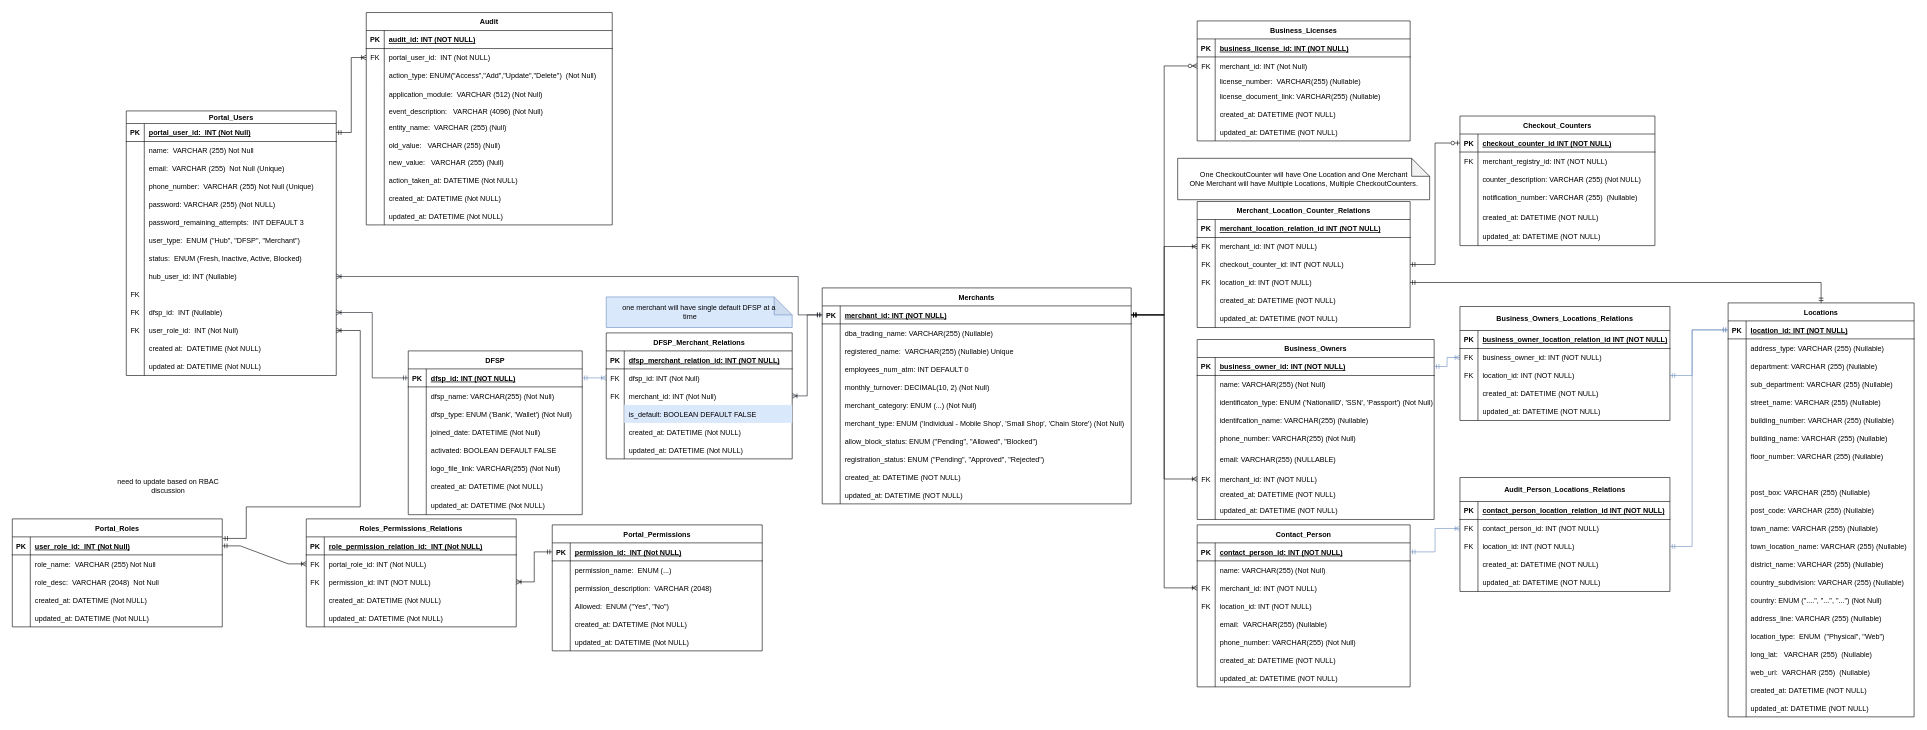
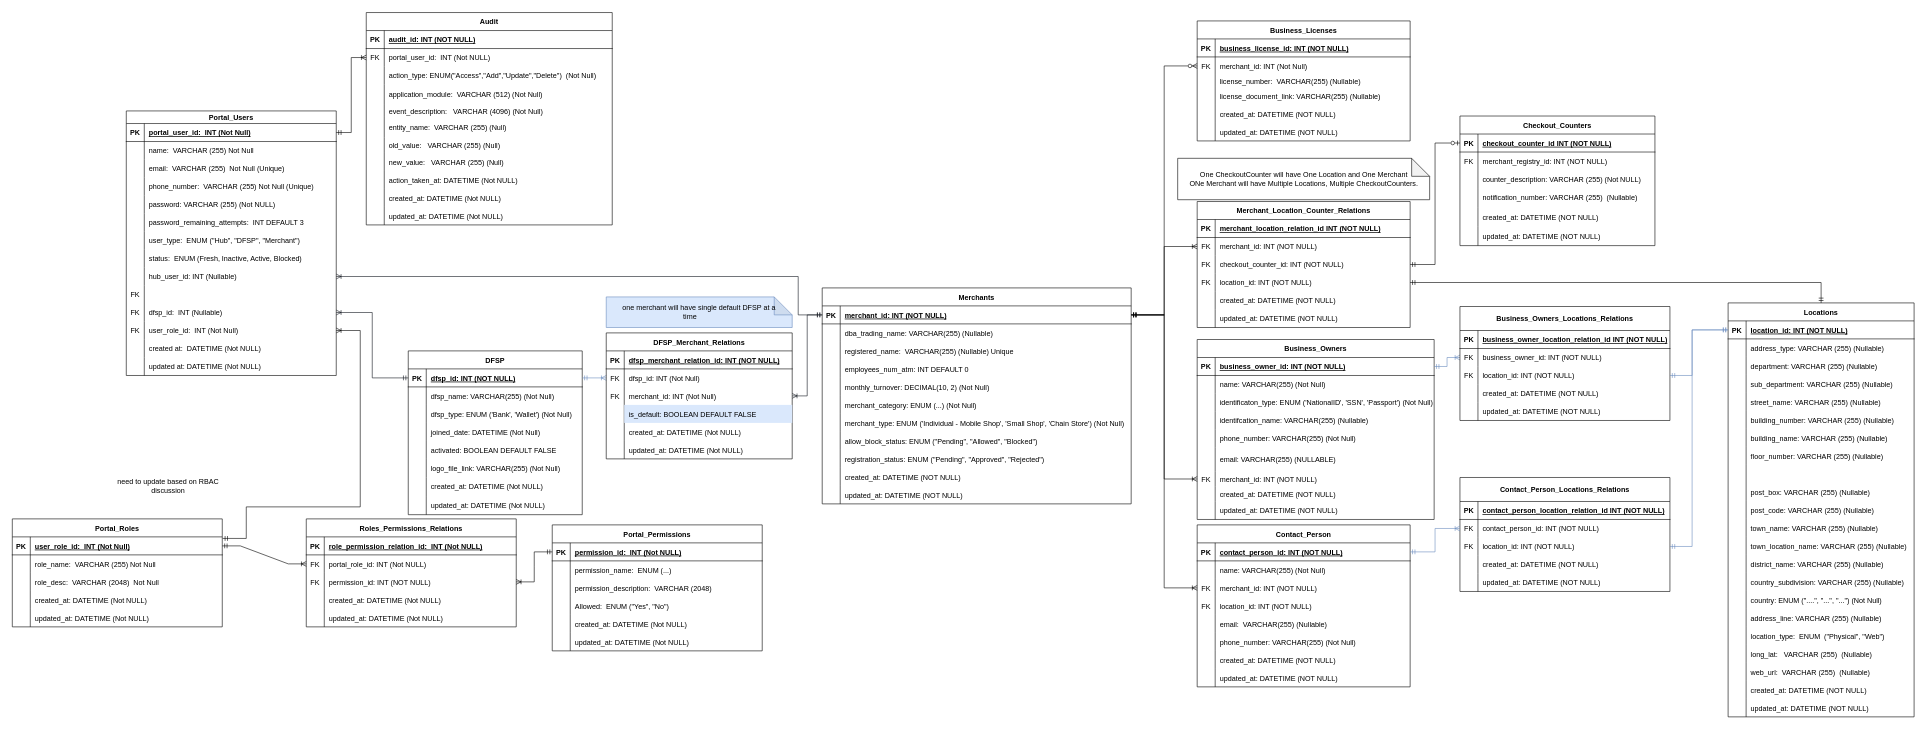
node "Audit_Person_Locations_Relations": label "Audit_Person_Locations_Relations" -> "Contact_Person_Locations_Relations"
